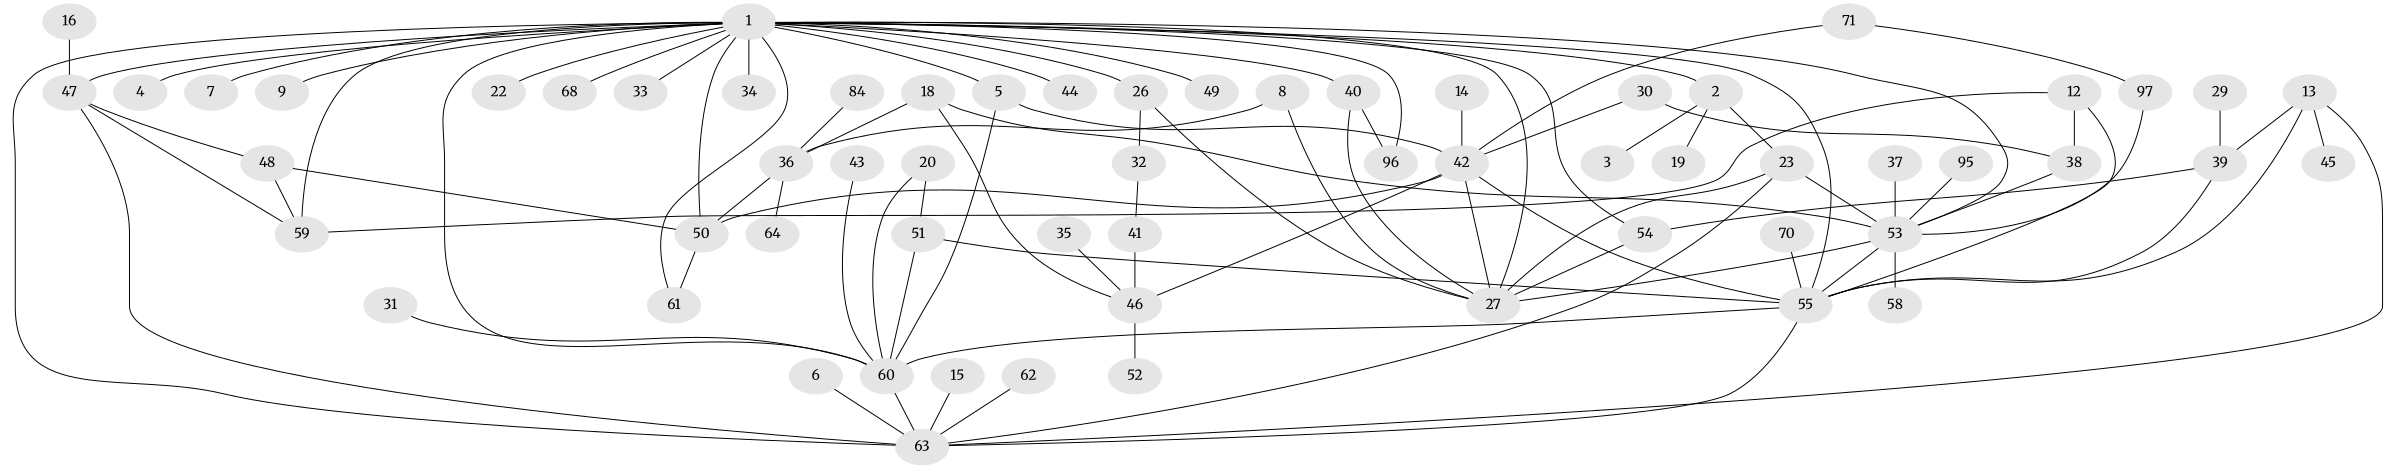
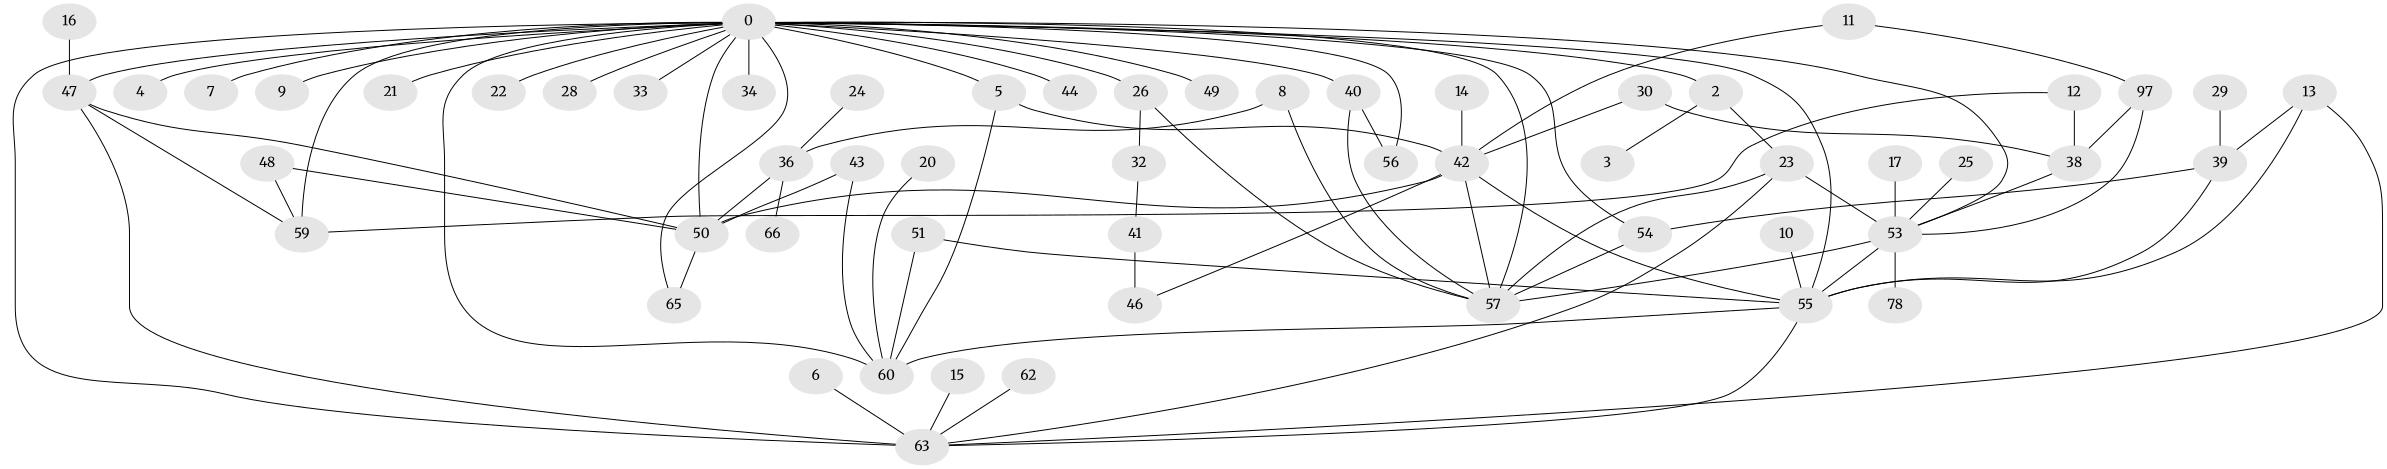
node "1": label "1" -> "0"
node "71": label "71" -> "11"
node "21": added
node "68": label "68" -> "28"
node "84": label "84" -> "24"
node "18": removed
edge "97" -- "38": added
edge "47" -- "48": now "47" -- "50"
node "96": label "96" -> "56"
node "19": removed
node "37": label "37" -> "17"
node "95": label "95" -> "25"
node "45": removed
edge "43" -- "50": added
edge "20" -- "51": removed
node "64": label "64" -> "66"
node "35": removed
node "70": label "70" -> "10"
edge "12" -- "55": removed
node "31": removed
node "61": label "61" -> "65"
node "27": label "27" -> "57"
node "58": label "58" -> "78"
node "52": removed
edge "60" -- "63": removed
